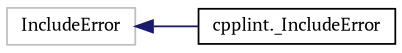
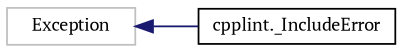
node "IncludeError": label "IncludeError" -> "Exception"
